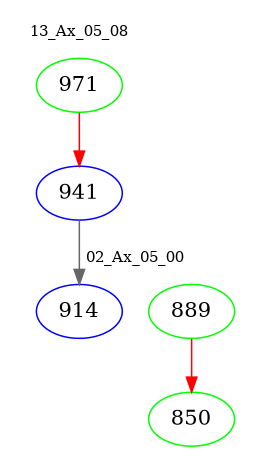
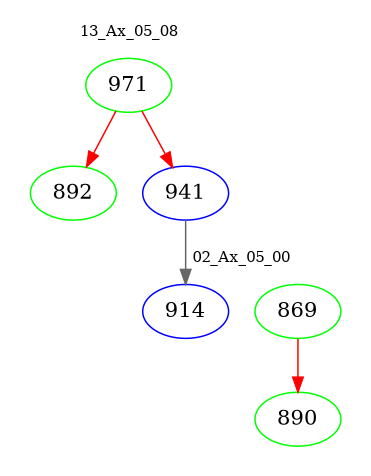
node "892": added
node "889": label "889" -> "869"
node "850": label "850" -> "890"
